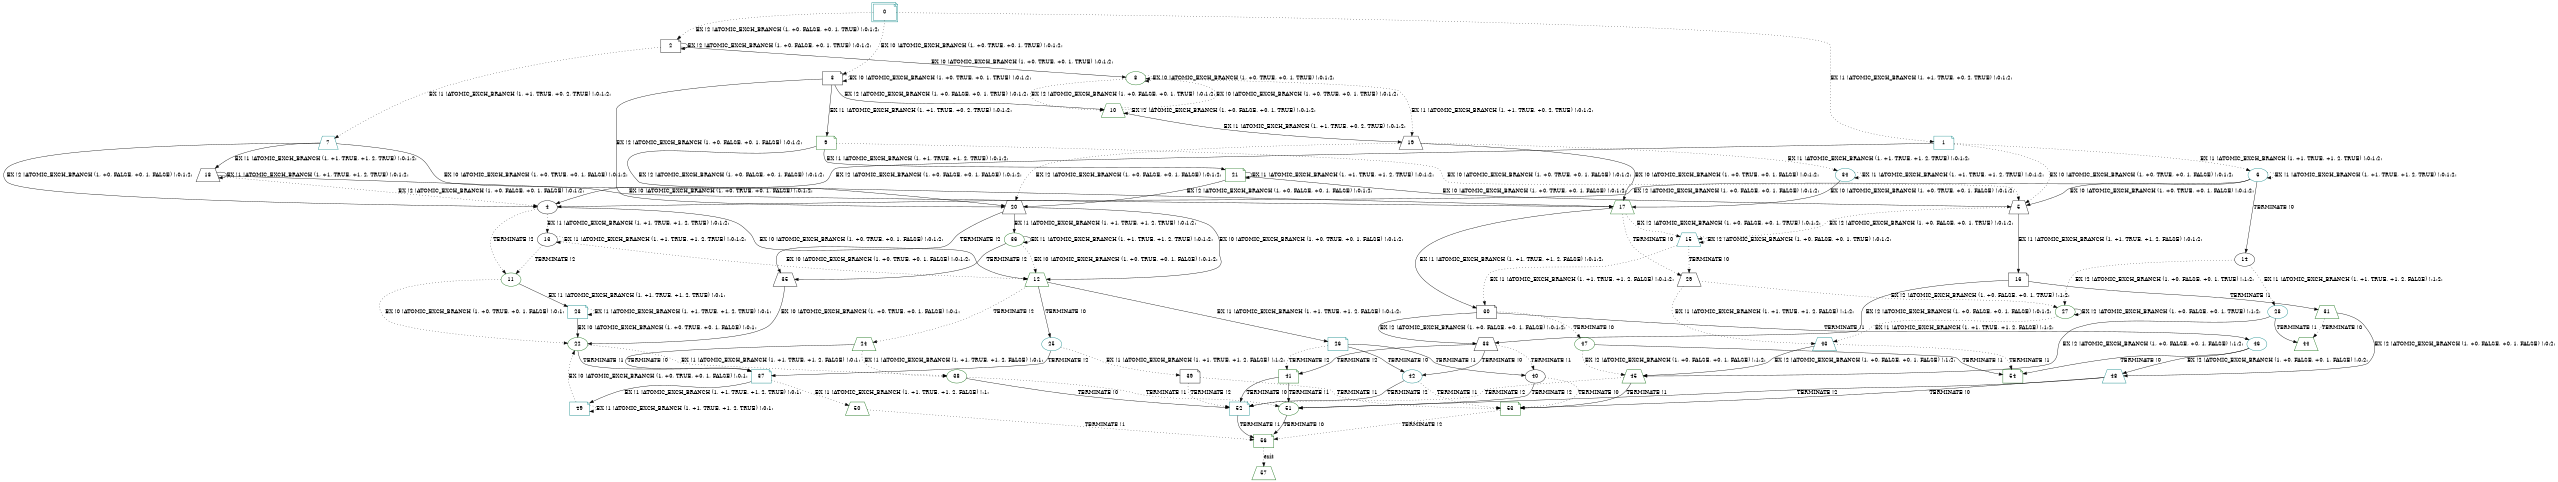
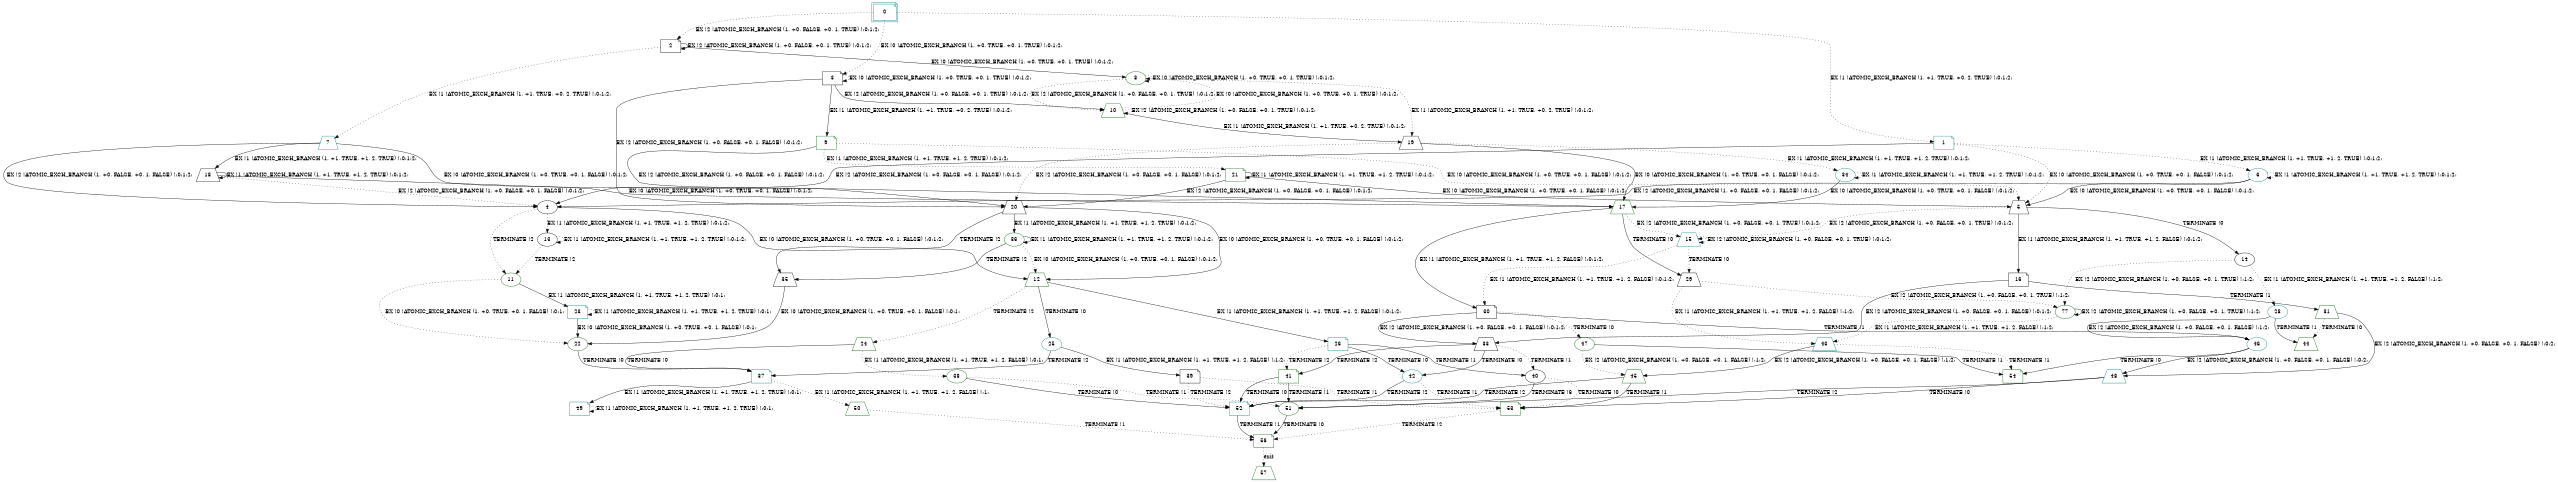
edge "9" -> "21": style solid -> dotted
edge "6" -> "14": now "5" -> "14"
edge "17" -> "29": style dotted -> solid
edge "13" -> "12": removed, label "EX !0 !ATOMIC_EXCH_BRANCH (1, +0, TRUE, +0, 1, FALSE) !:0:1:2:"
node "27": label "27" -> "77"
edge "22" -> "37": label "TERMINATE !1" -> "TERMINATE !0"
edge "25" -> "39": style dotted -> solid
edge "22" -> "38": removed, label "EX !1 !ATOMIC_EXCH_BRANCH (1, +1, TRUE, +1, 2, FALSE) !:0:1:"
edge "28" -> "45": now "28" -> "46"
edge "49" -> "22": removed, label "EX !0 !ATOMIC_EXCH_BRANCH (1, +0, TRUE, +0, 1, FALSE) !:0:1:"
edge "40" -> "51": label "TERMINATE !2" -> "TERMINATE !6"
edge "45" -> "52": style dotted -> solid
